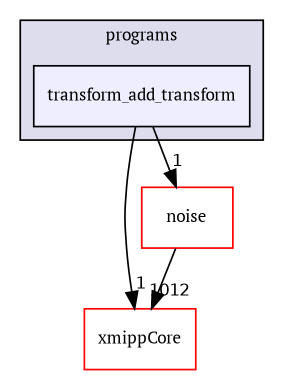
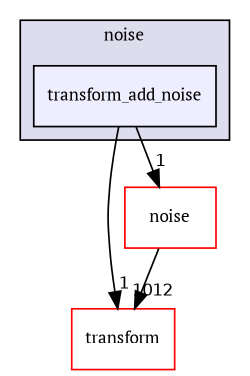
cluster "programs": label "programs" -> "noise"
node "transform_add_transform": label "transform_add_transform" -> "transform_add_noise"
node "xmippCore": label "xmippCore" -> "transform"
